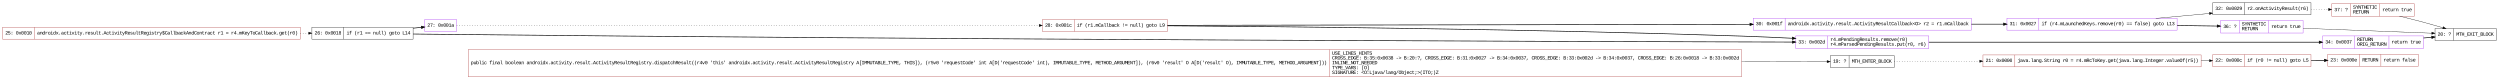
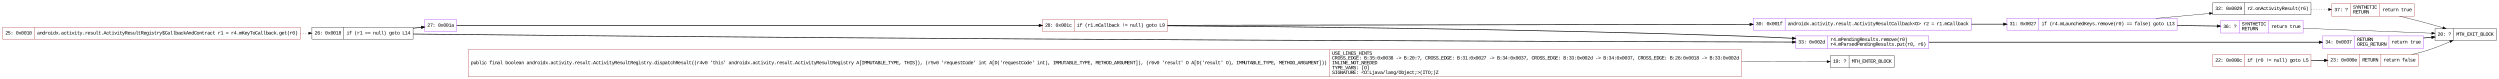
edge "27: 0x001a" -> "28: 0x001c": style dotted -> bold
edge "23: 0x000e" -> "20: ?": added
node "21: 0x0000": removed
